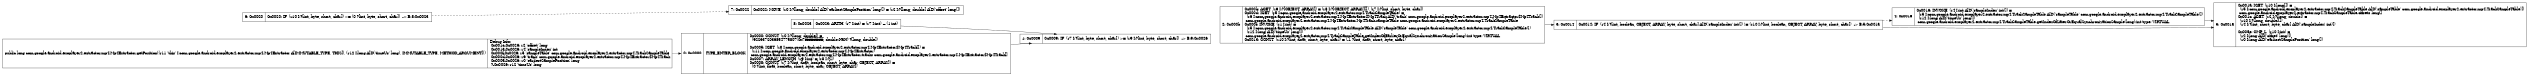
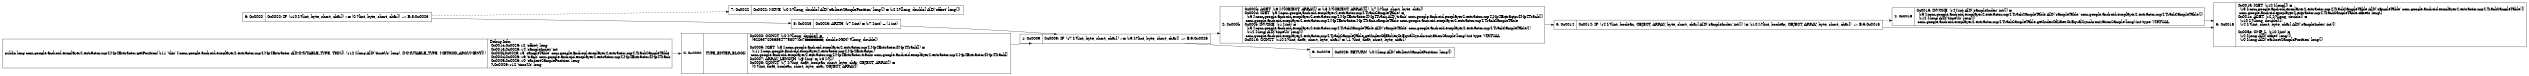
edge "6: 0x0020" -> "8: 0x0023": added
edge "1: 0x0009" -> "2: 0x000b": added
node "9: 0x0026": added
